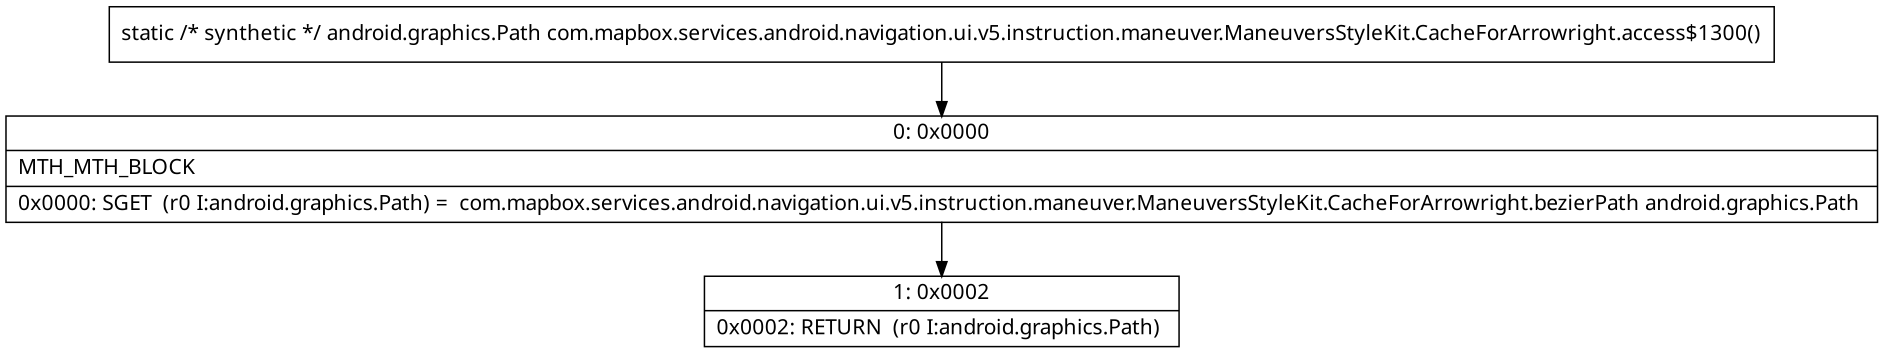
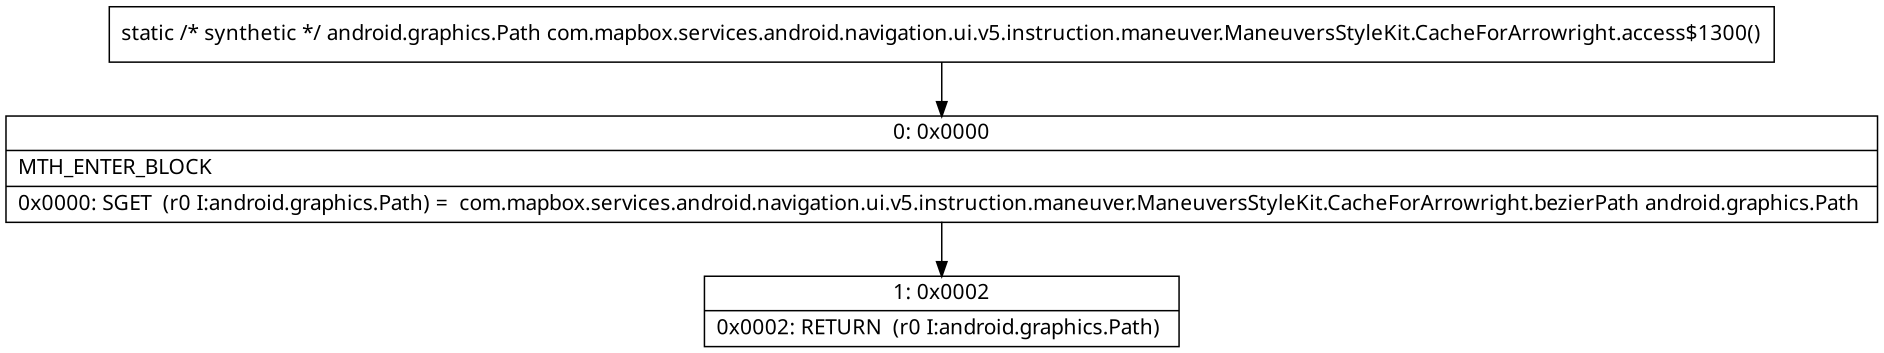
node "0: 0x0000": text "MTH_MTH_BLOCK" -> "MTH_ENTER_BLOCK"
